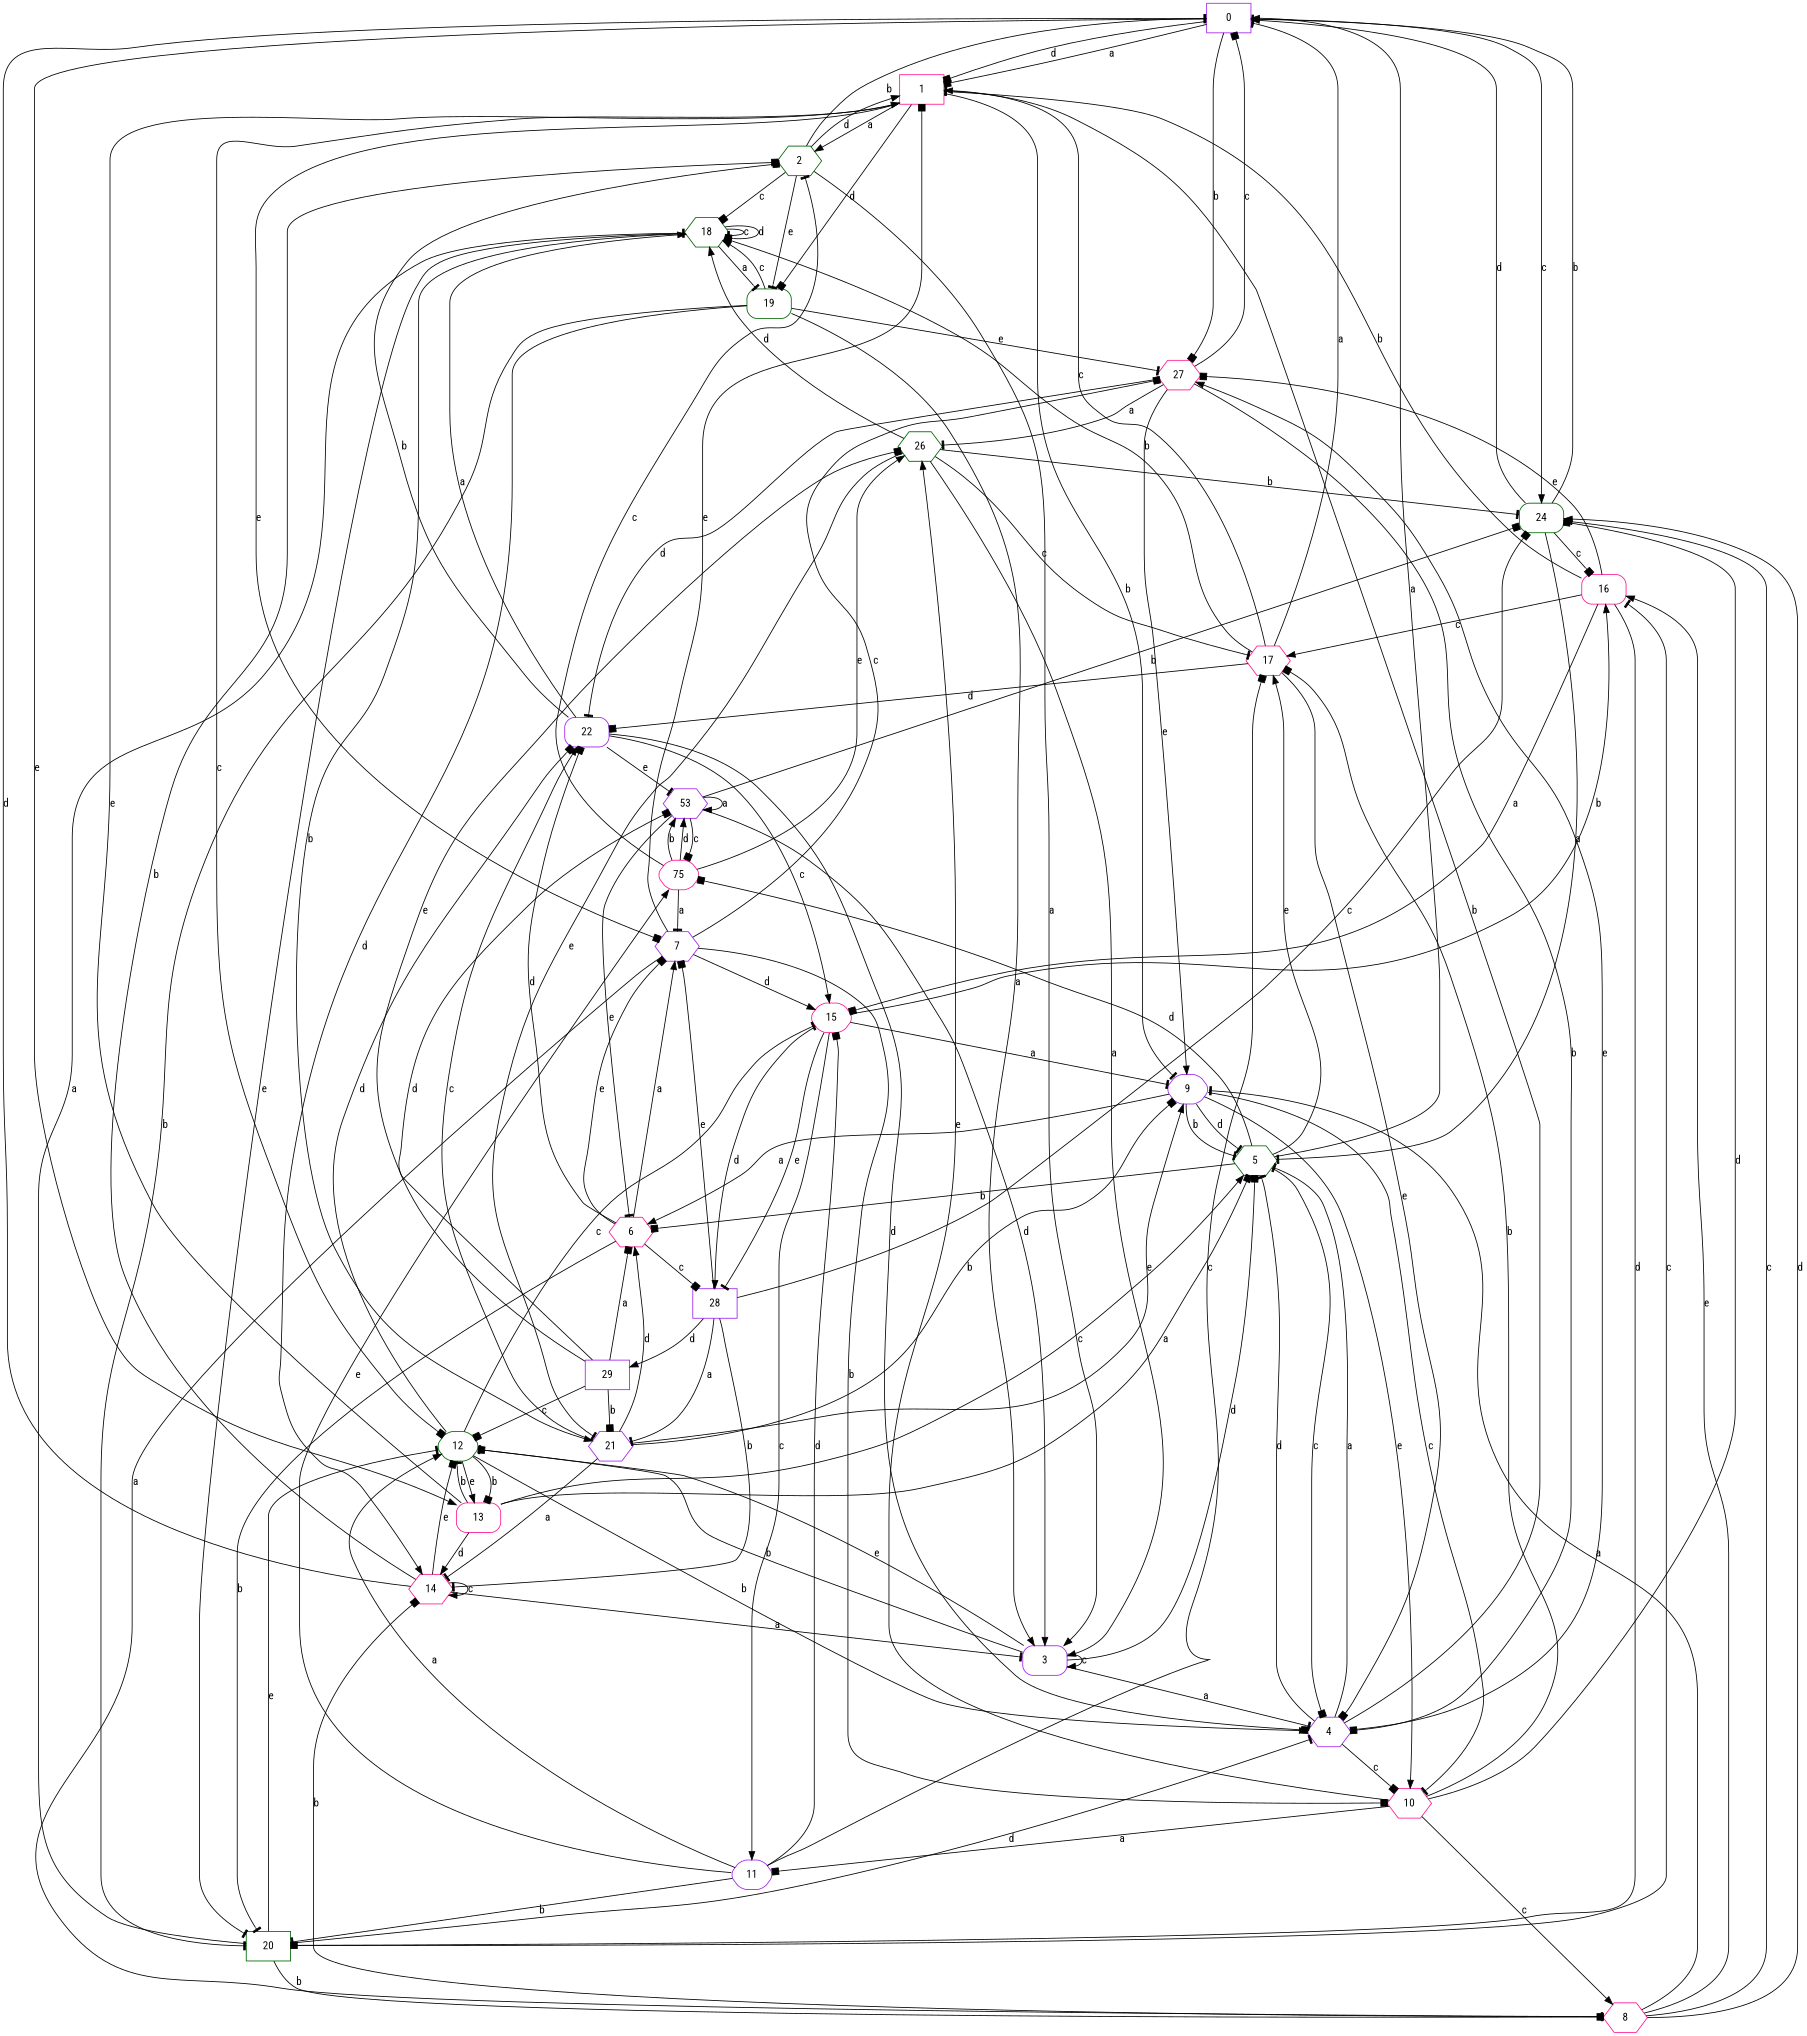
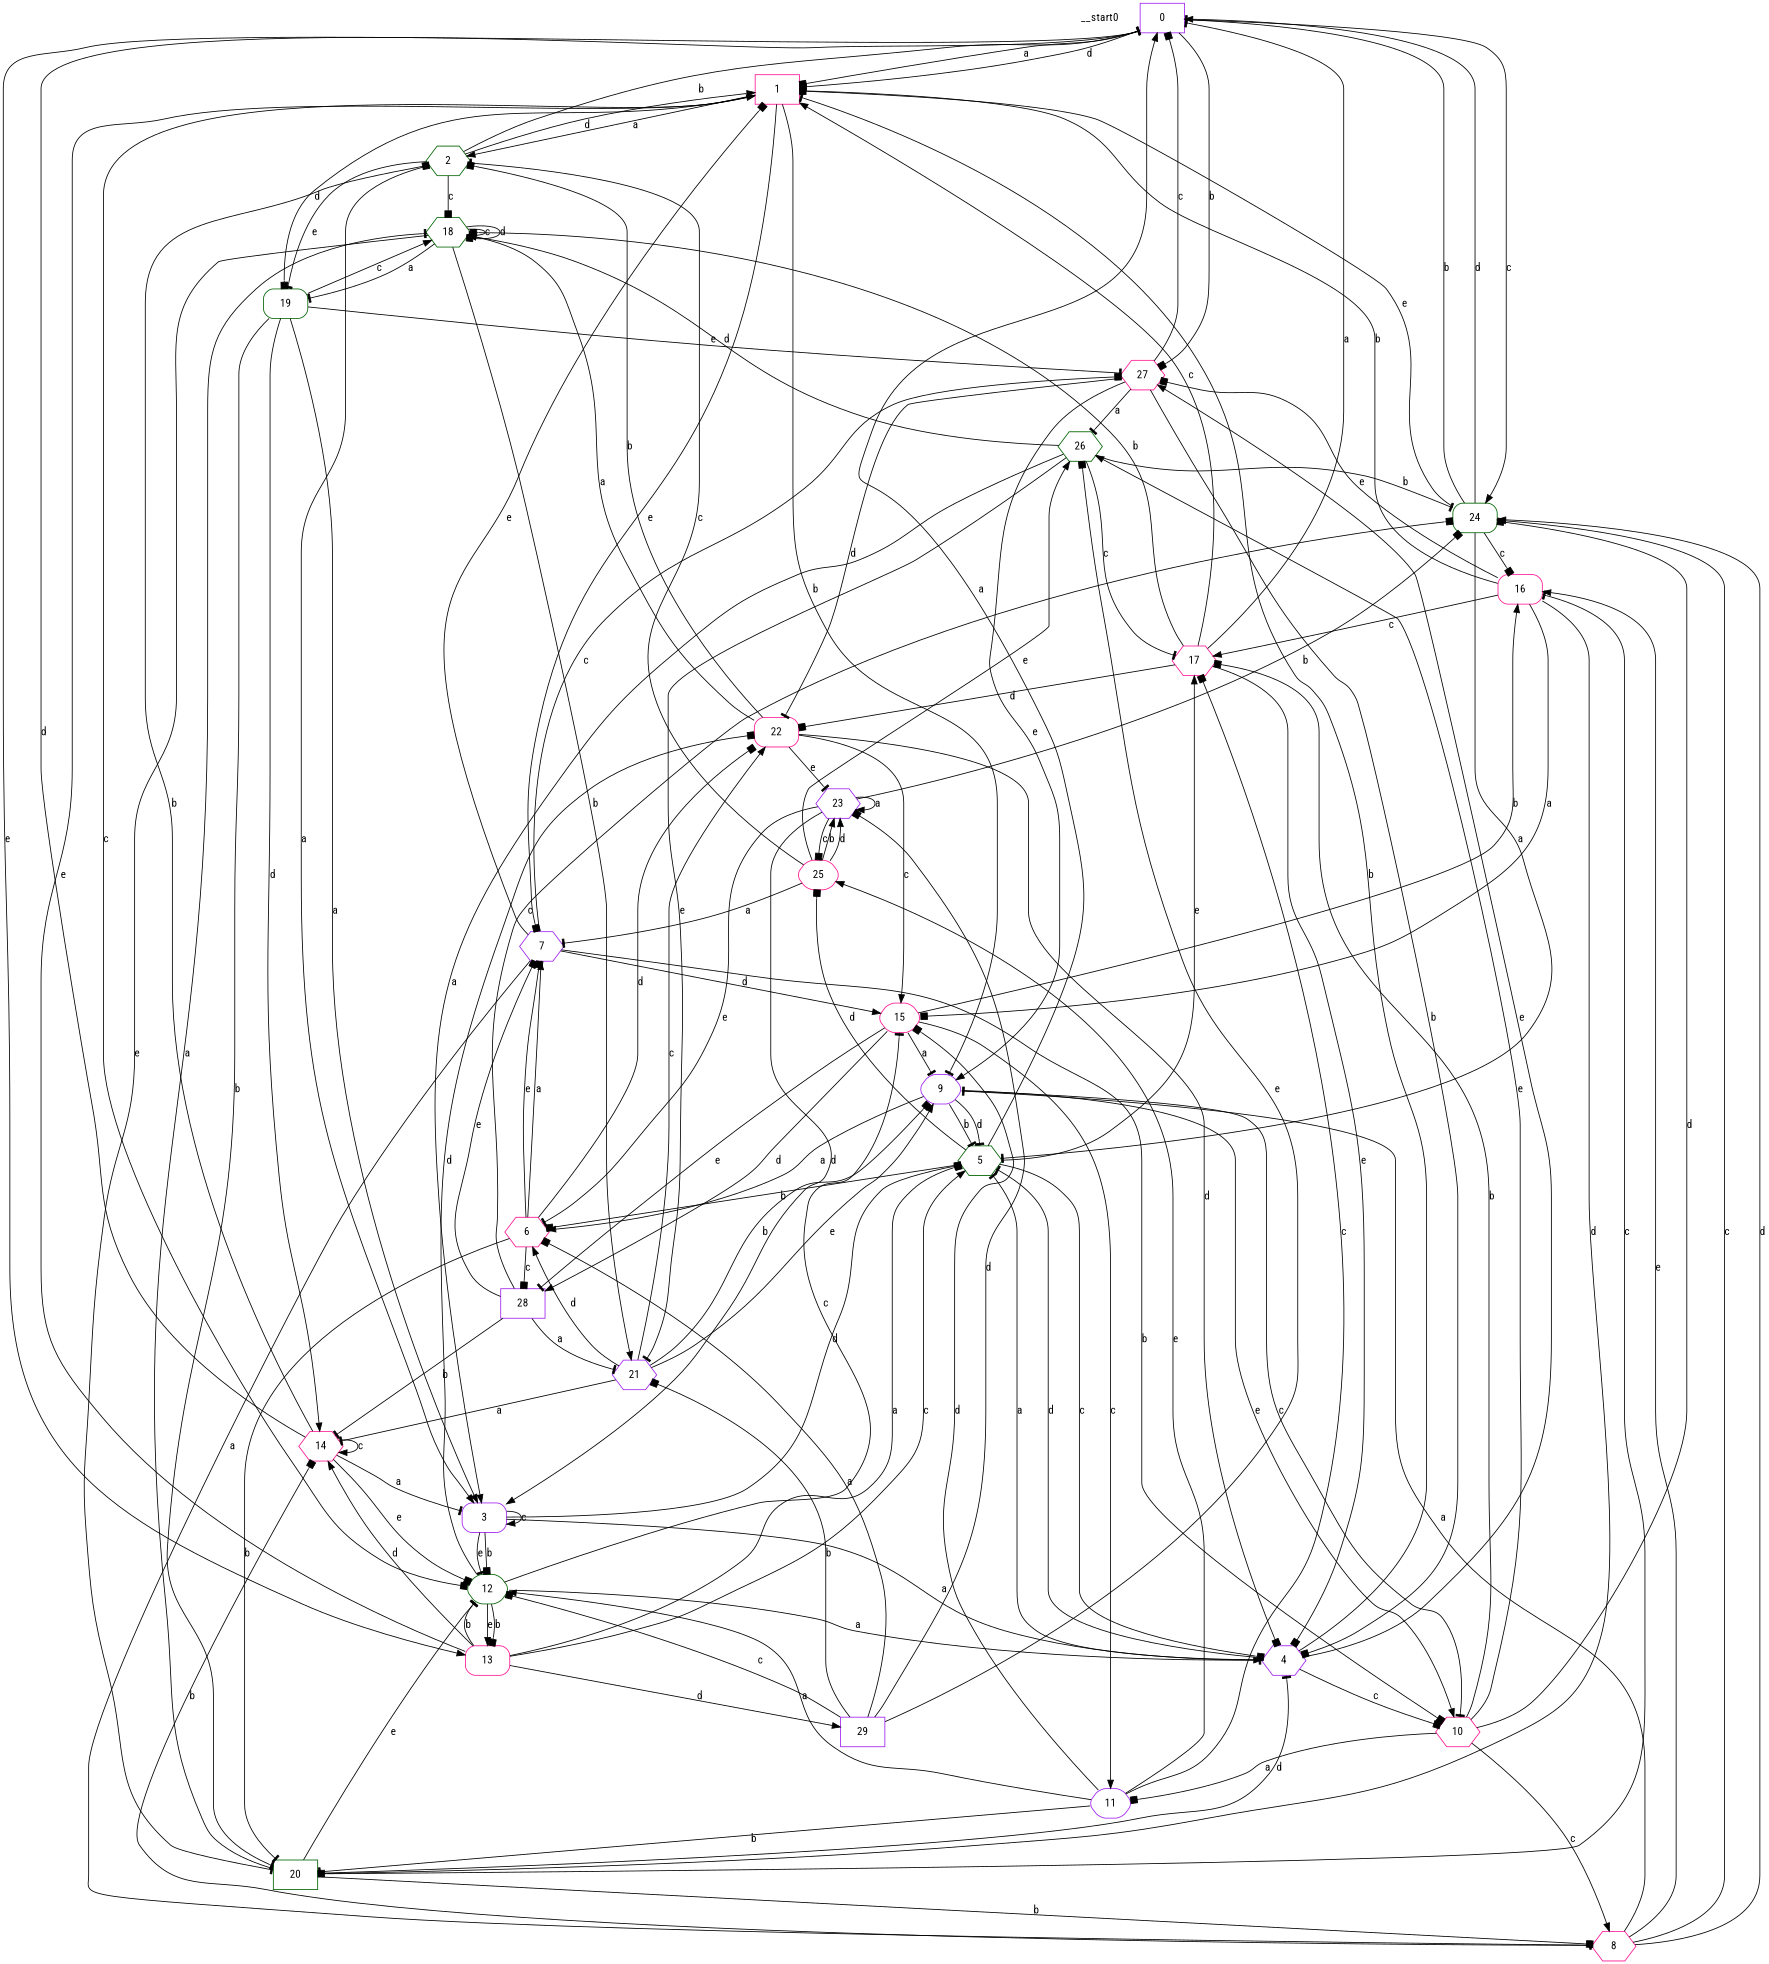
node "__start0": added
edge "24" -> "1": added, label "e"
node "22": color purple -> deeppink
node "53": label "53" -> "23"
node "75": label "75" -> "25"
edge "28" -> "29": now "13" -> "29"
edge "12" -> "4": label "b" -> "a"
